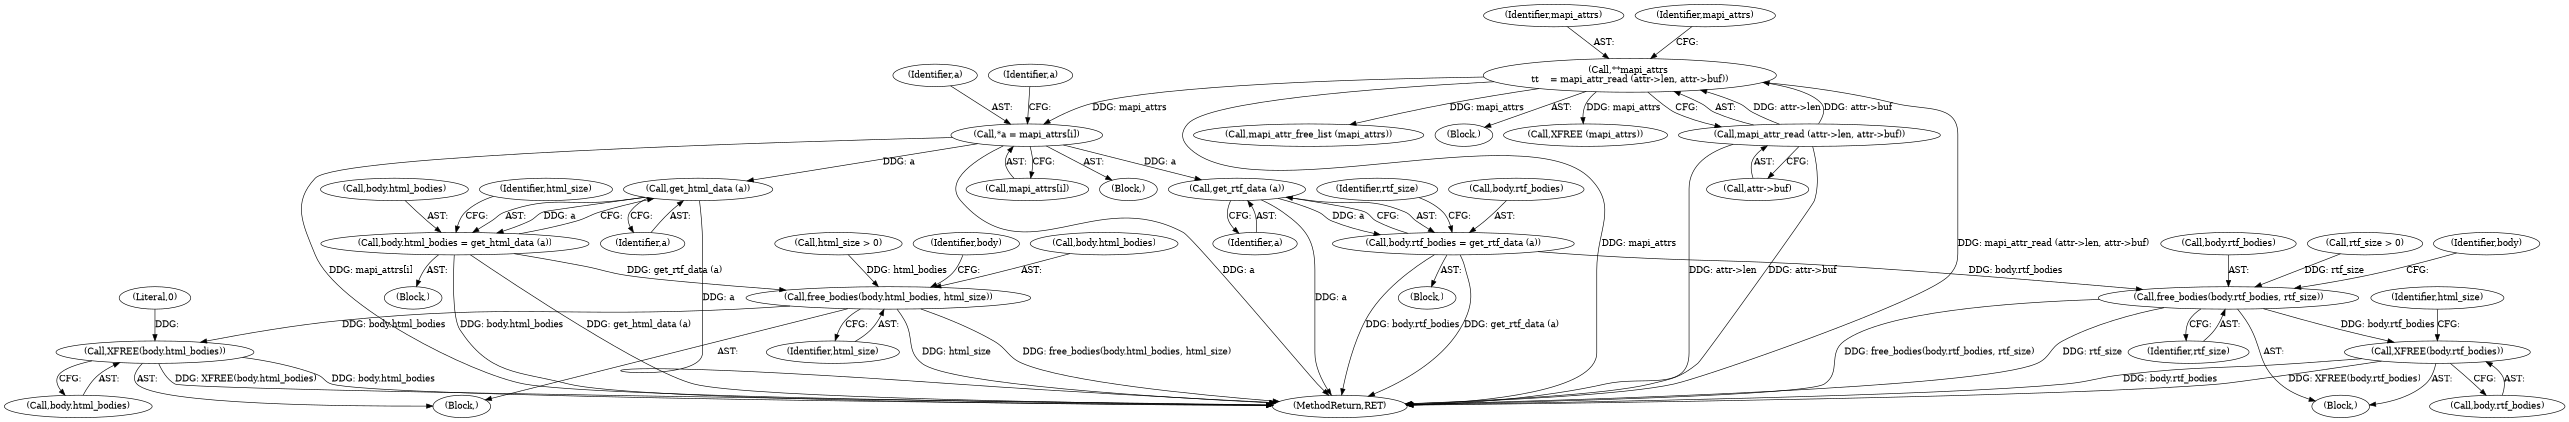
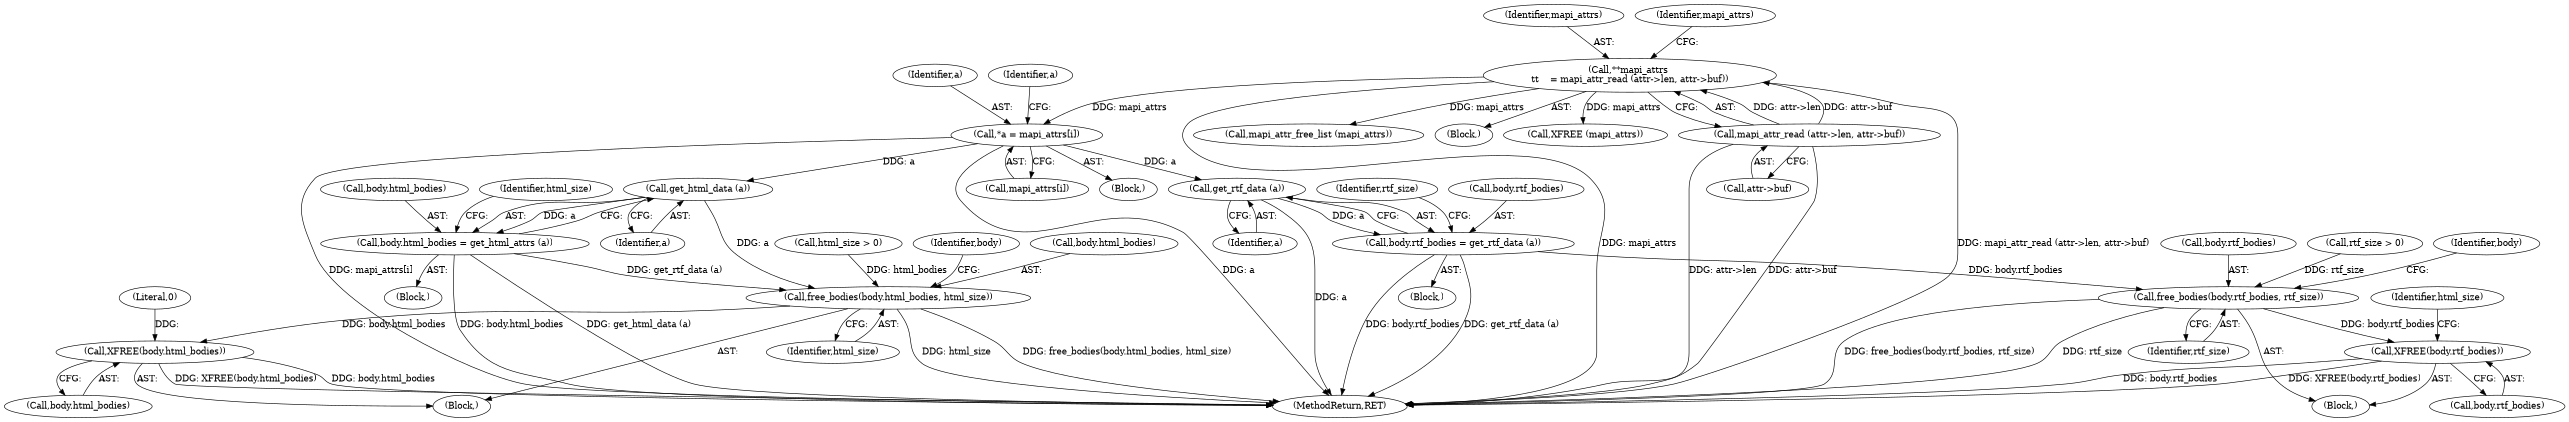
node "(Call,body.html_bodies = get_html_data (a))": label "(Call,body.html_bodies = get_html_data (a))" -> "(Call,body.html_bodies = get_html_attrs (a))"
edge "(Call,get_html_data (a))" -> "(MethodReturn,RET)": now "(Call,get_html_data (a))" -> "(Call,free_bodies(body.html_bodies, html_size))"
